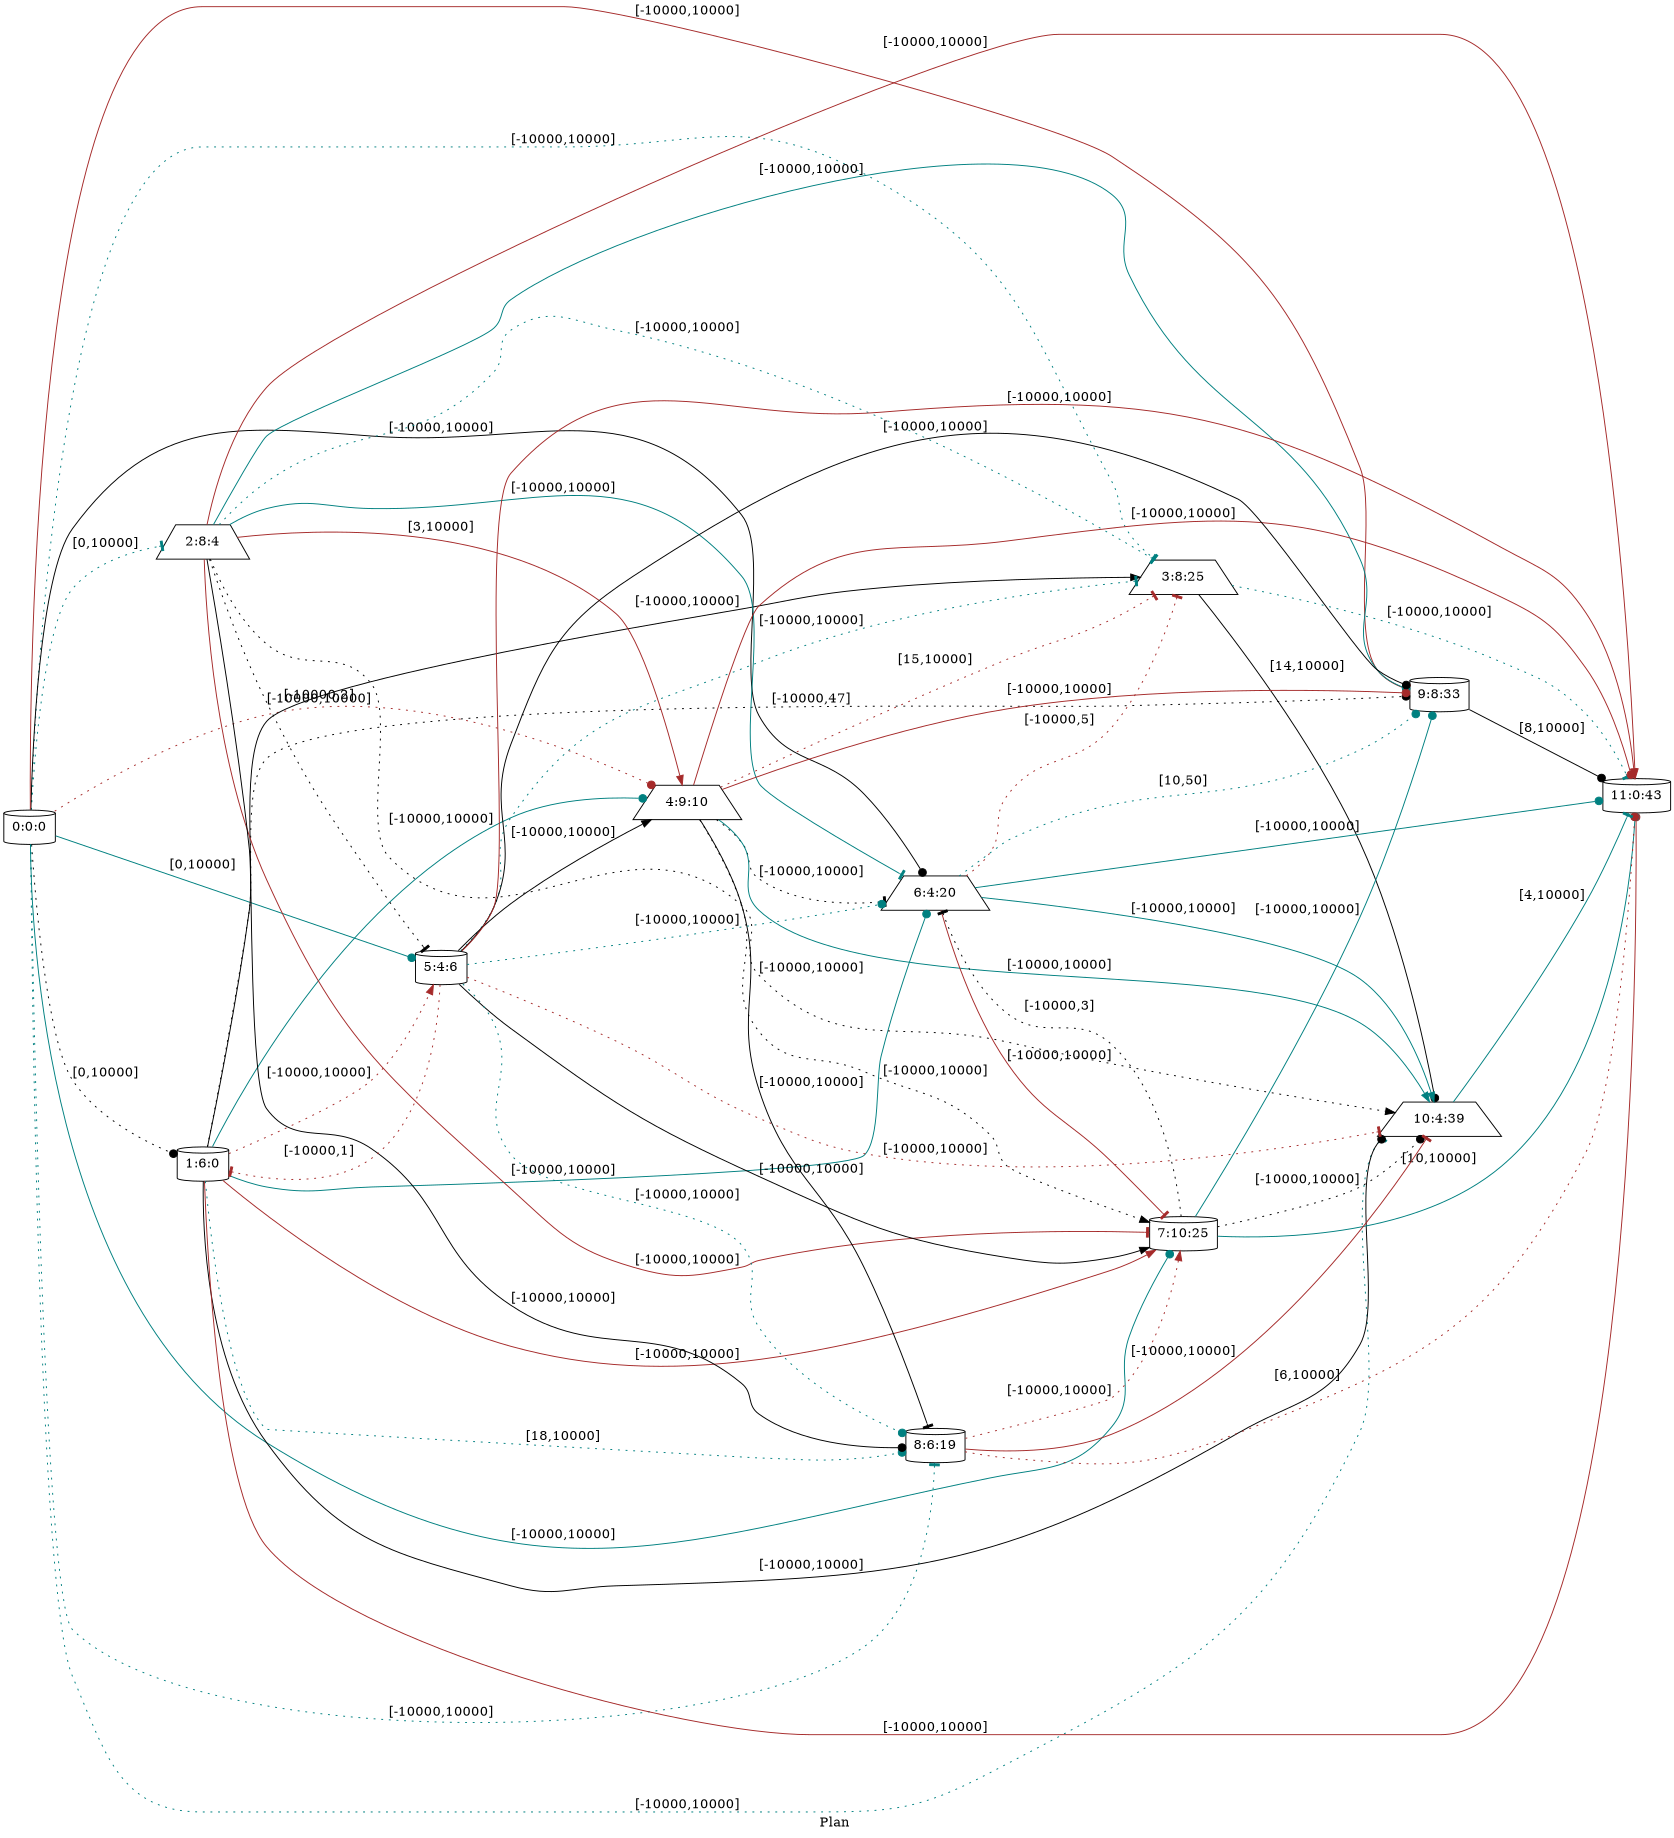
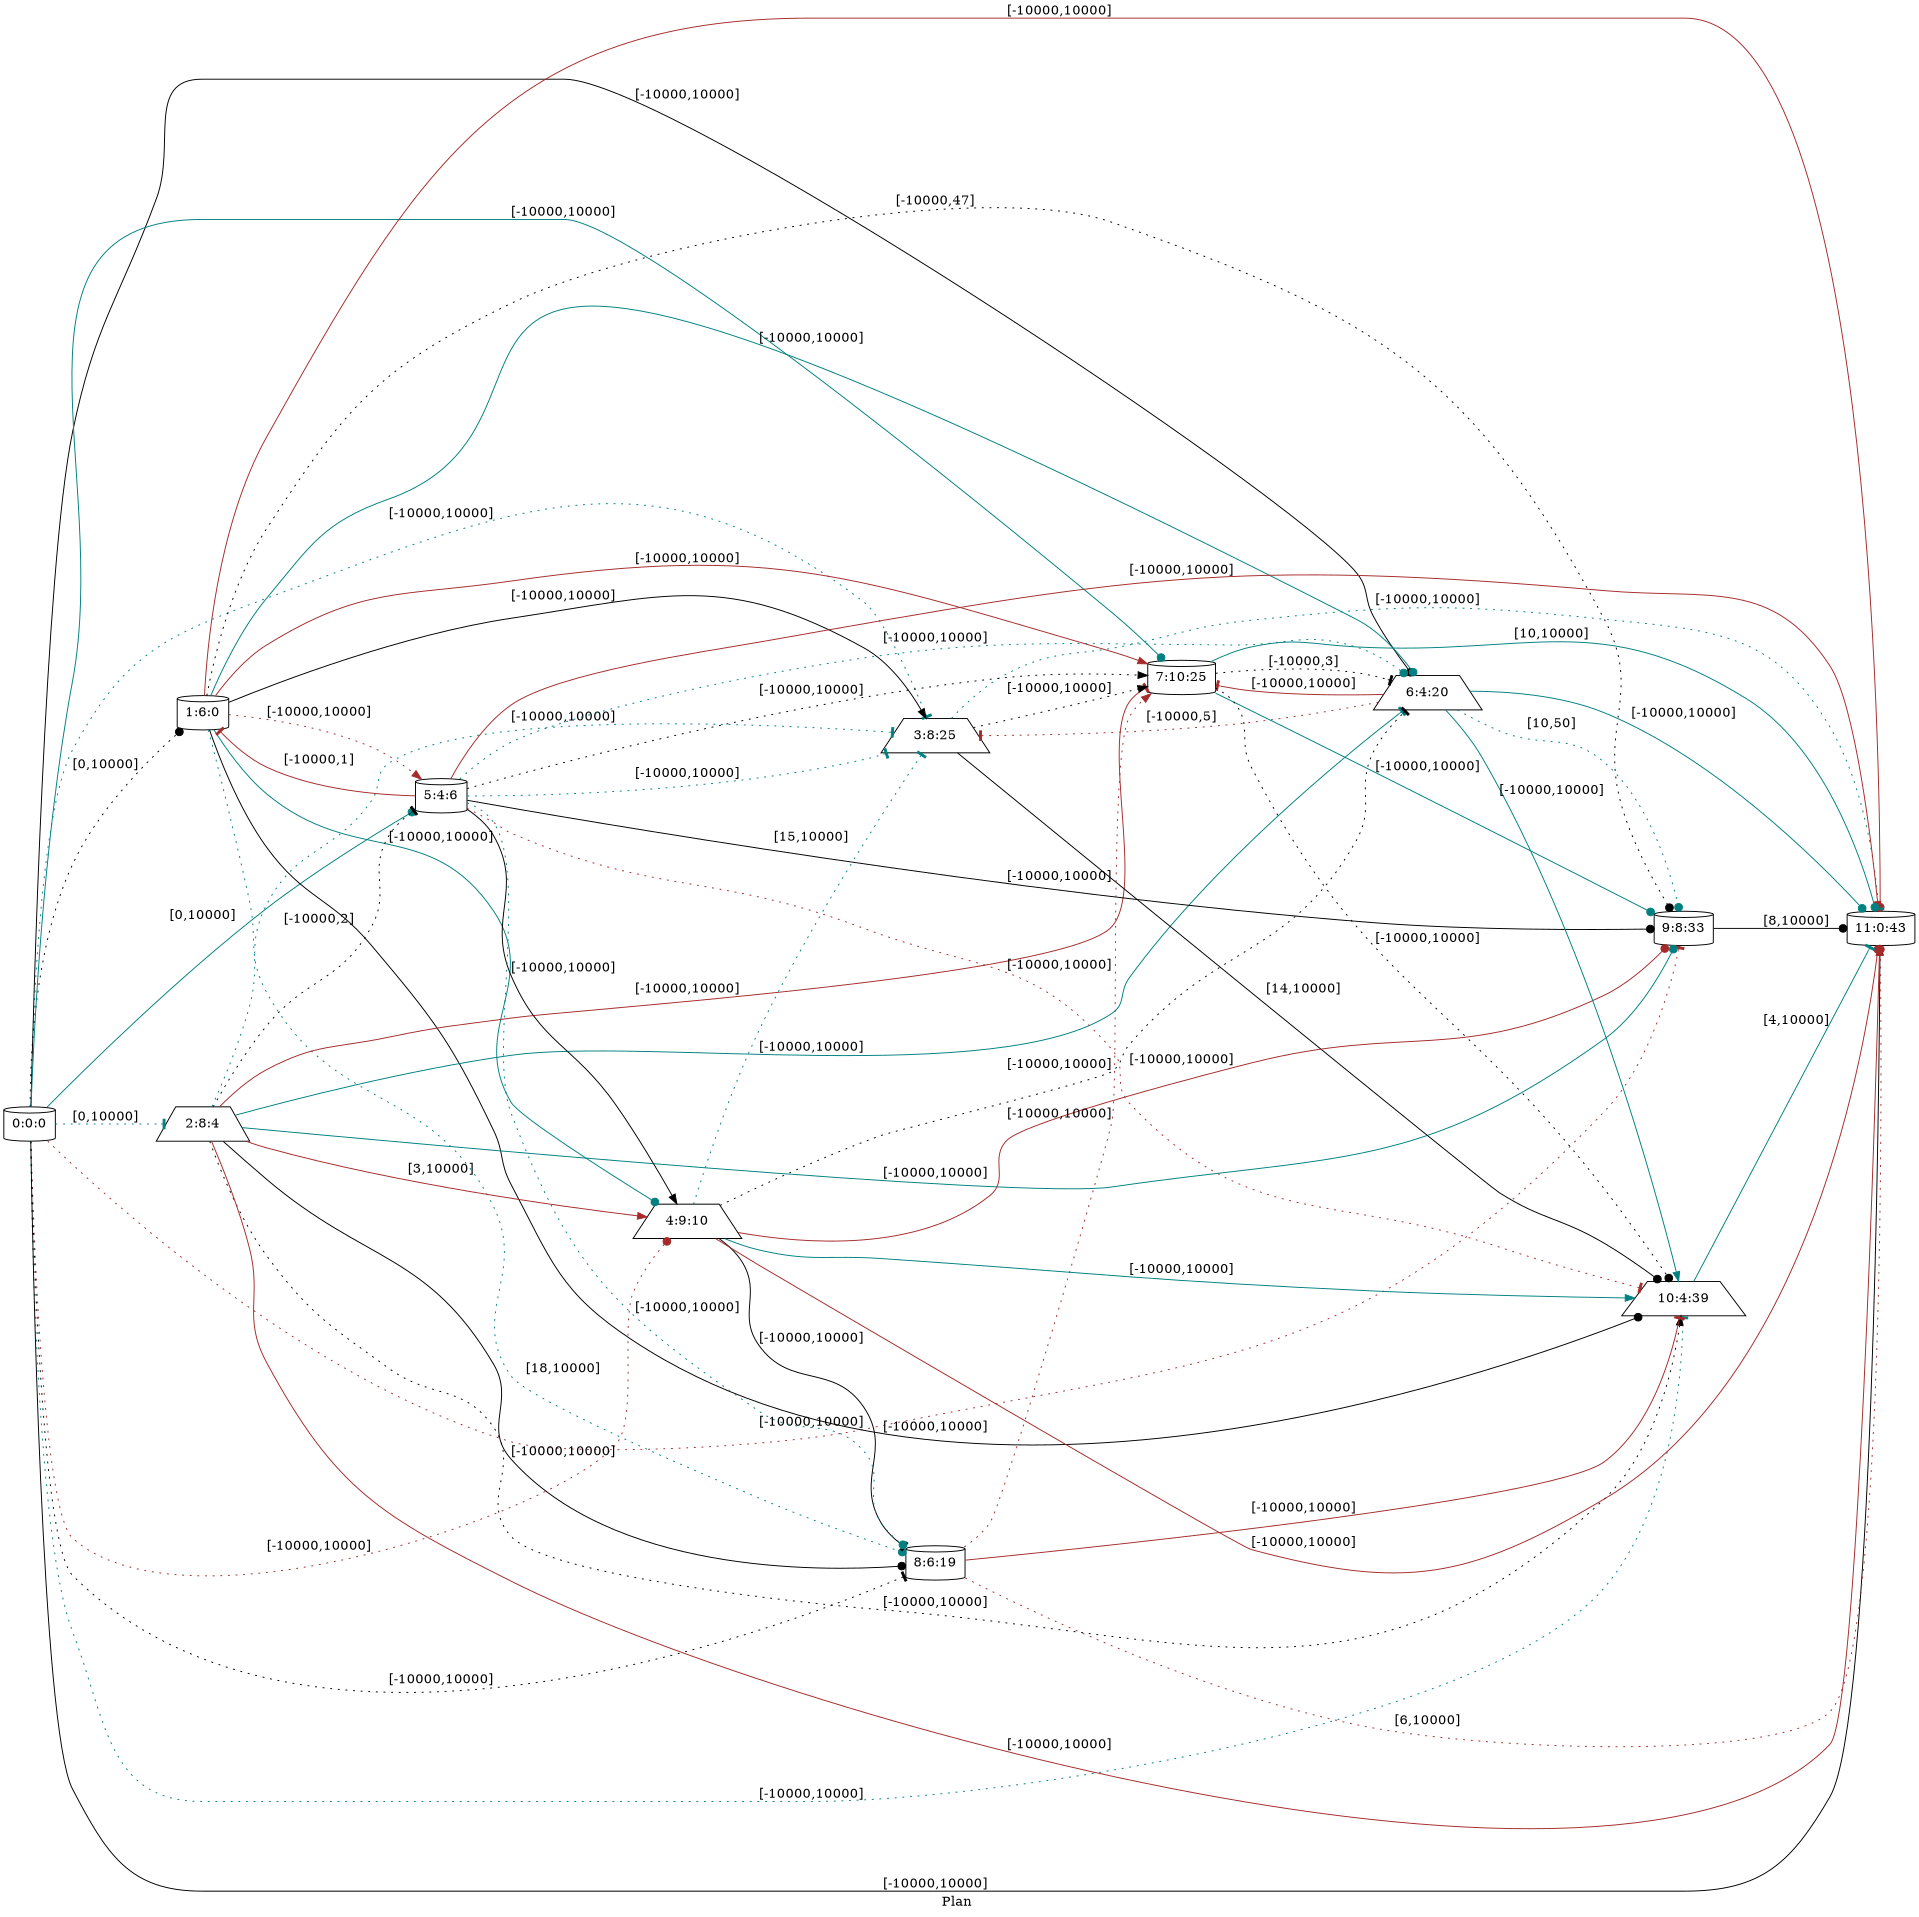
edge "0:0:0" -> "9:8:33": style solid -> dotted
edge "4:9:10" -> "3:8:25": color brown -> teal
edge "4:9:10" -> "7:10:25": now "3:8:25" -> "7:10:25"
edge "5:4:6" -> "1:6:0": style dotted -> solid
edge "5:4:6" -> "7:10:25": style solid -> dotted
edge "0:0:0" -> "8:6:19": color teal -> black
edge "0:0:0" -> "11:0:43": added, label "[-10000,10000]"
